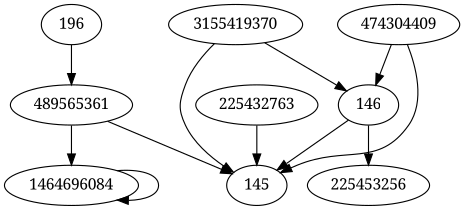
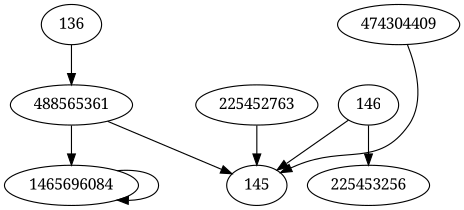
node "196": label "196" -> "136"
node "3155419370": removed
edge "474304409" -> "146": removed
node "489565361": label "489565361" -> "488565361"
node "225432763": label "225432763" -> "225452763"
node "1464696084": label "1464696084" -> "1465696084"
